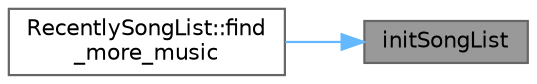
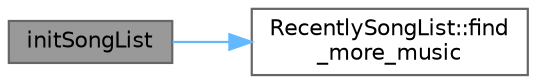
edge "RecentlySongList::find _more_music" -> "initSongList": reversed
